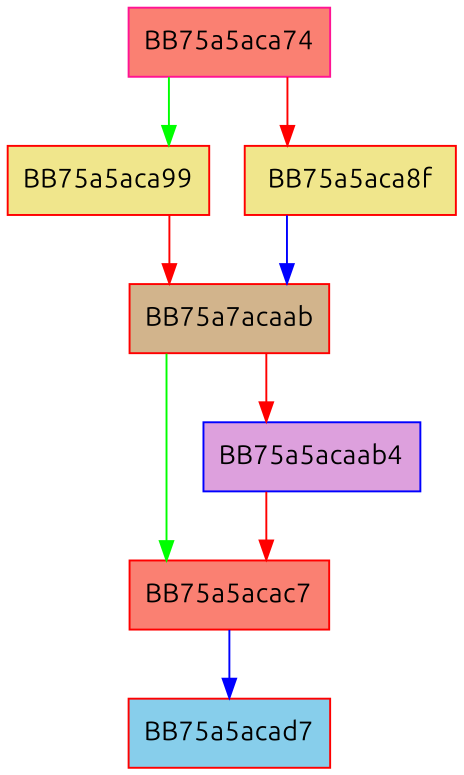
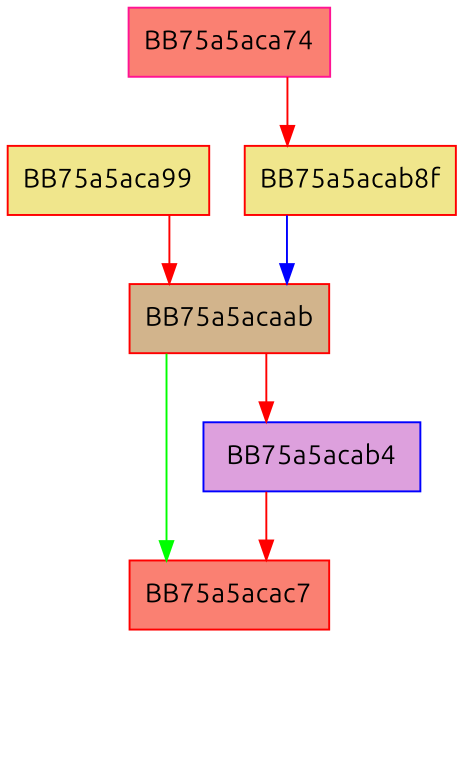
edge "BB75a5aca74" -> "BB75a5aca99": removed
node "BB75a5aca8f": label "BB75a5aca8f" -> "BB75a5acab8f"
node "BB75a7acaab": label "BB75a7acaab" -> "BB75a5acaab"
node "BB75a5acaab4": label "BB75a5acaab4" -> "BB75a5acab4"
node "BB75a5acad7": removed
